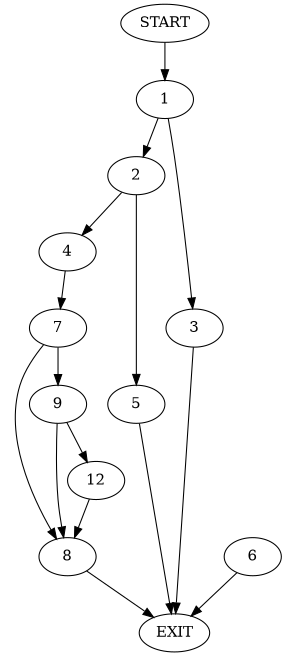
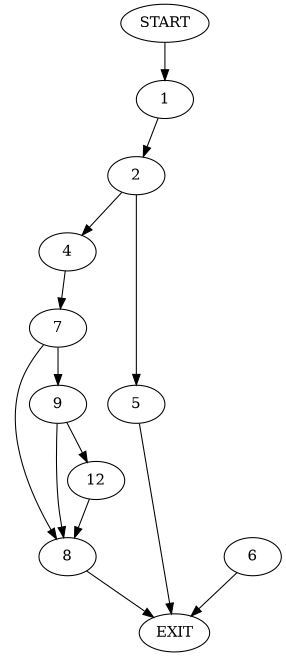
node "3": removed
